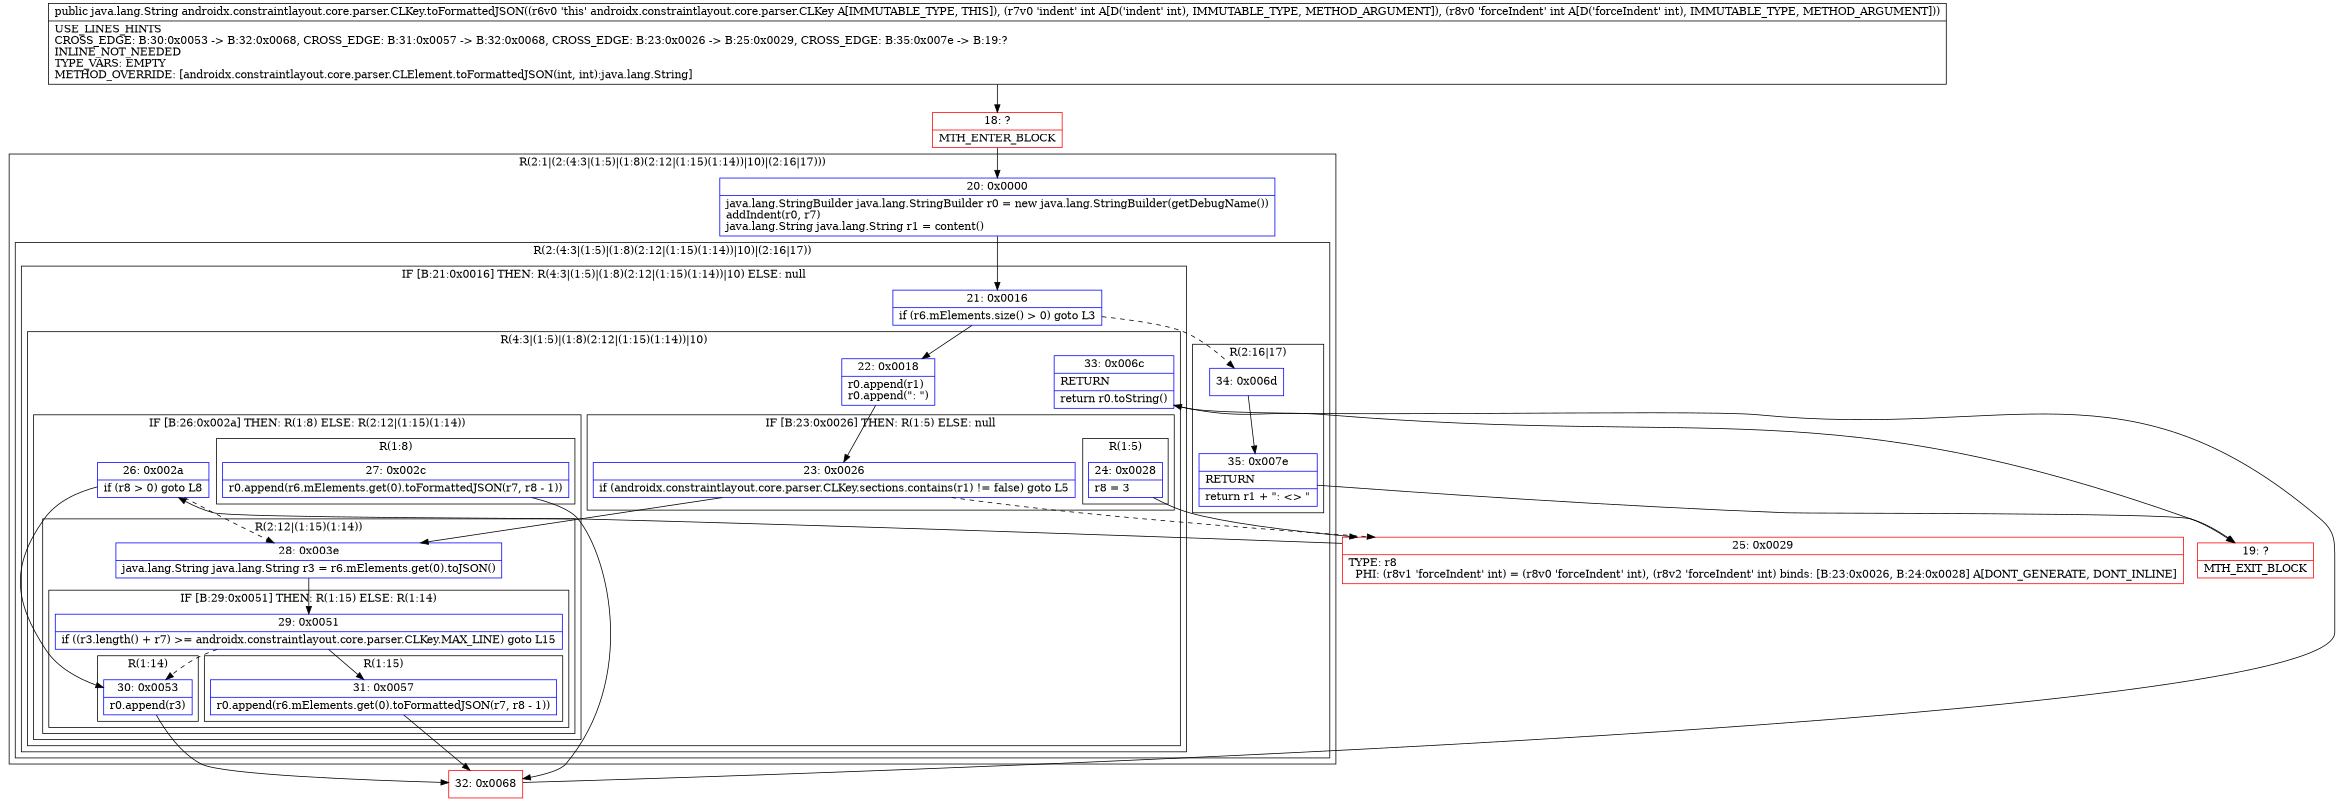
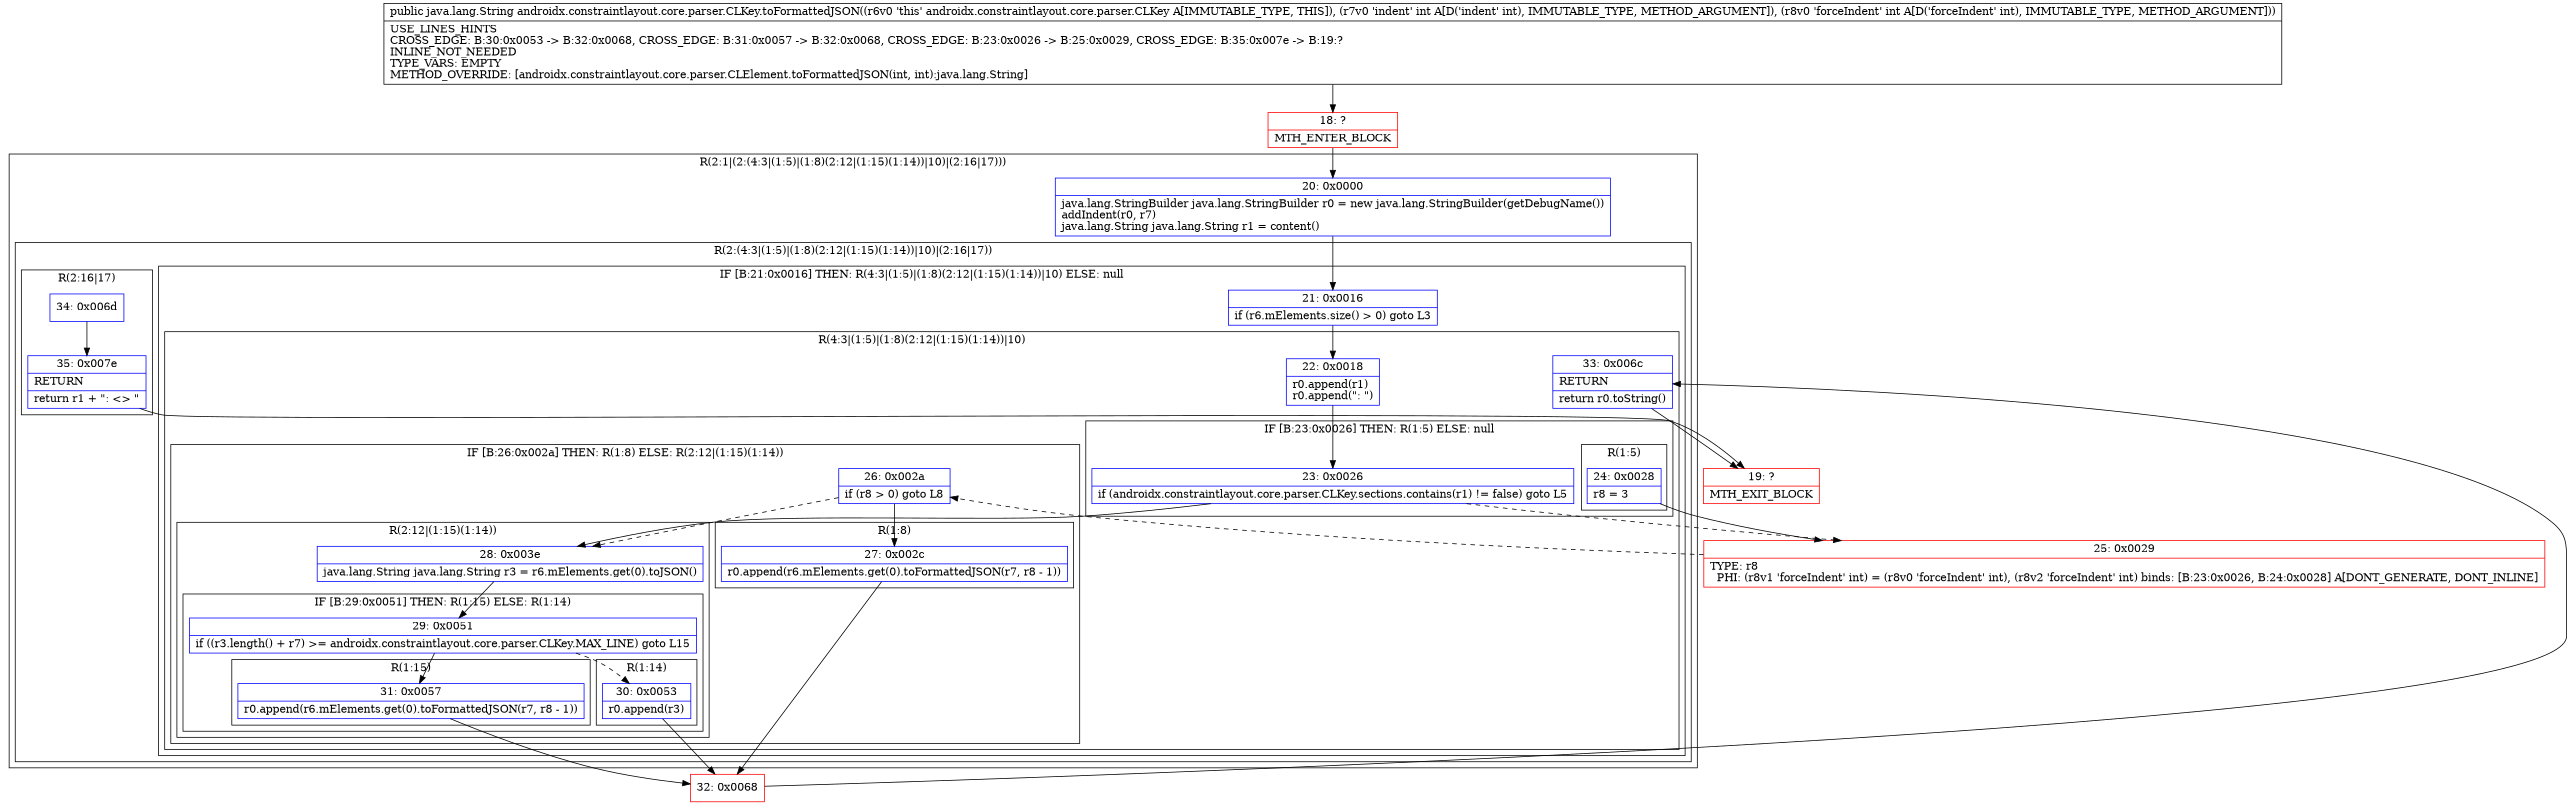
edge "21: 0x0016" -> "34: 0x006d": removed
edge "25: 0x0029" -> "26: 0x002a": style solid -> dashed
edge "26: 0x002a" -> "30: 0x0053": now "26: 0x002a" -> "27: 0x002c"
